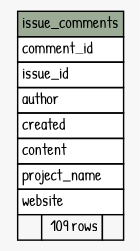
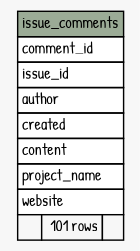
node "issue_comments": text "109 rows" -> "101 rows"
